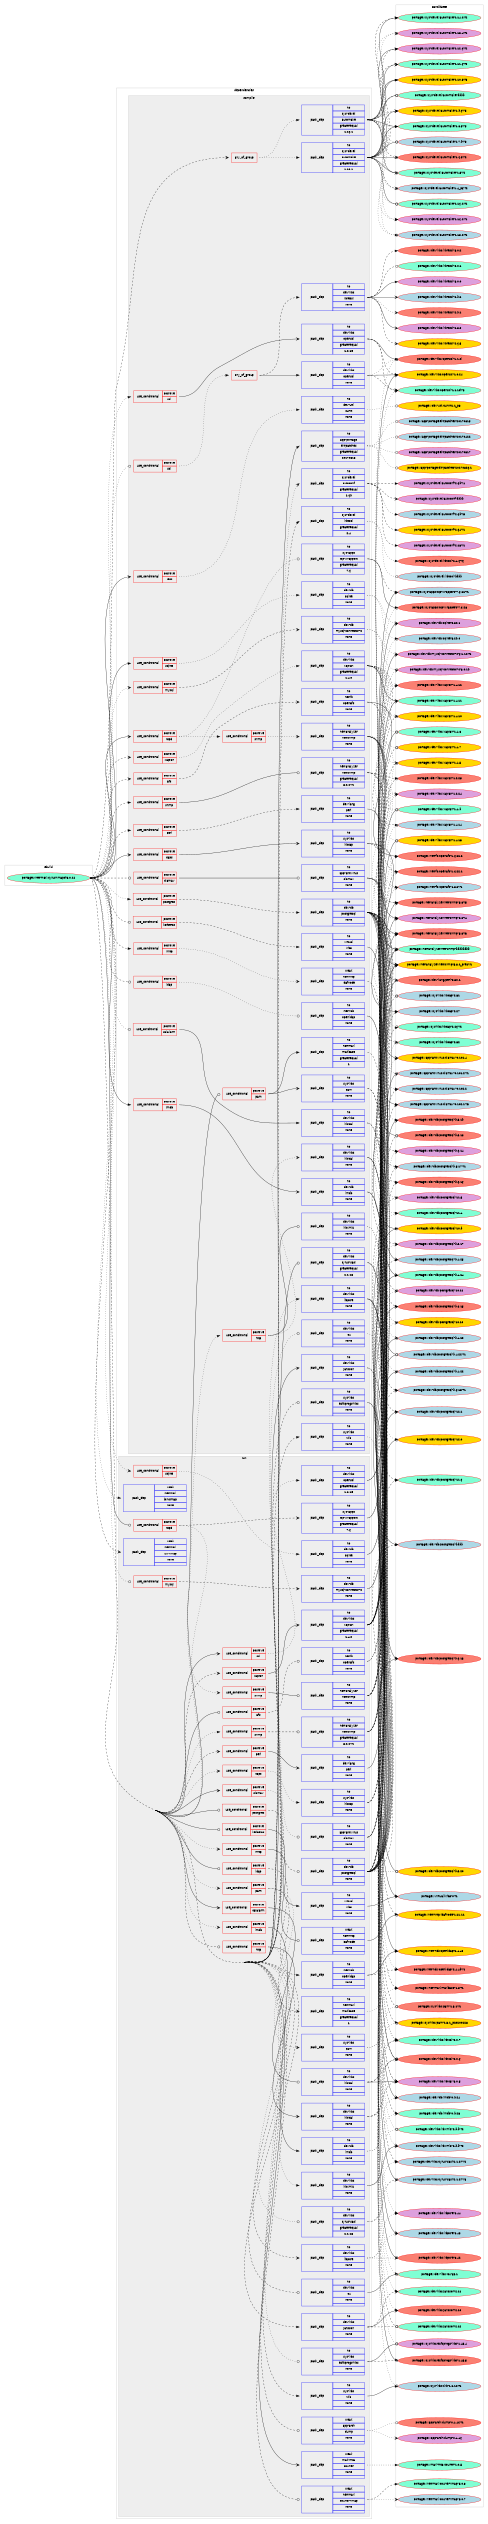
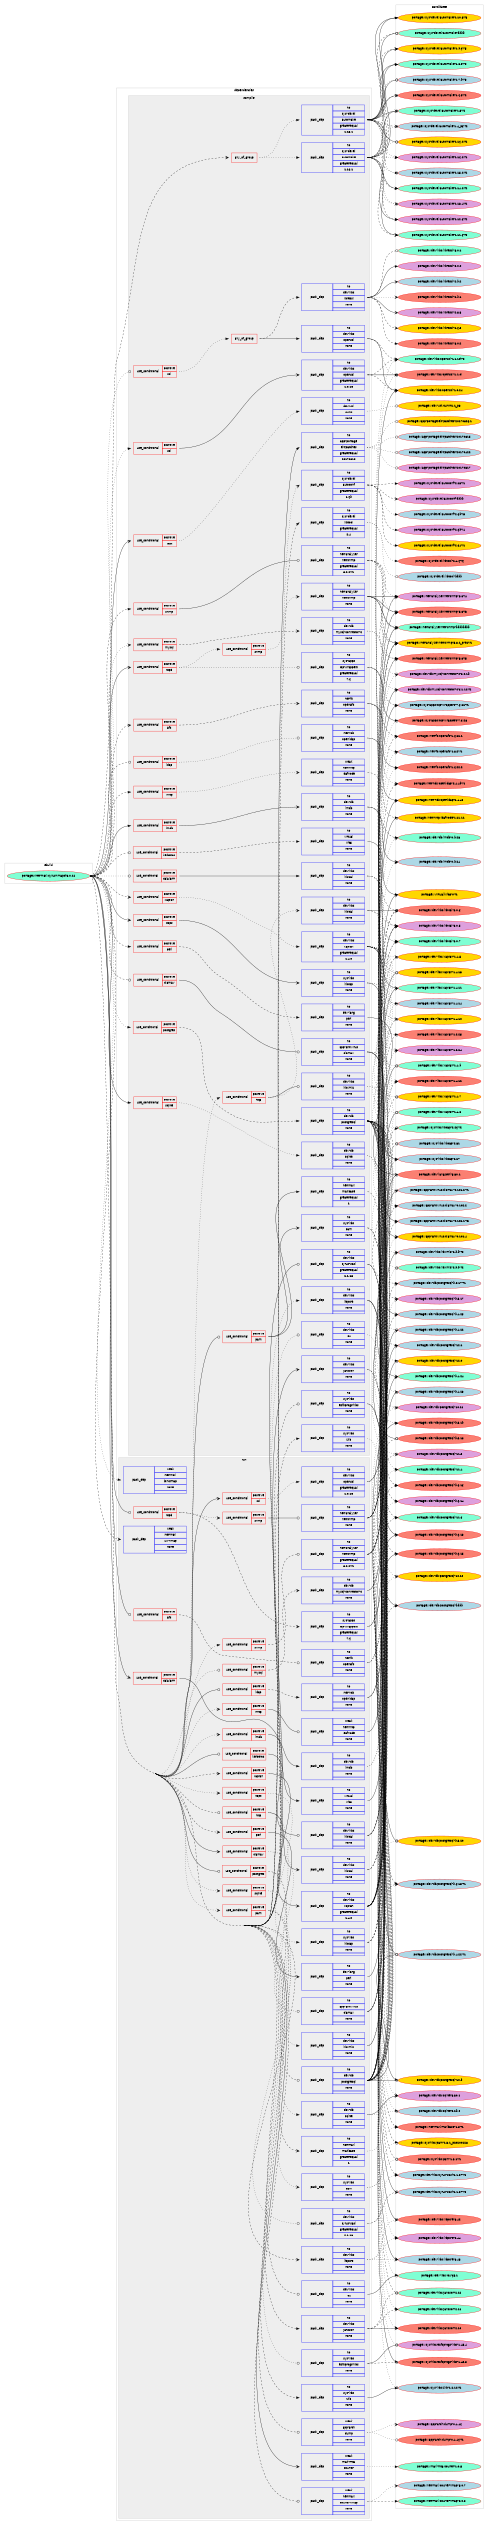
node "portage://sys-devel/automake-1.16.1-r2": fillcolor aquamarine -> gold
node "portage://sys-libs/libcap-2.32": removed
node "portage://virtual/krb5-0-r1": fillcolor lightblue -> gold
